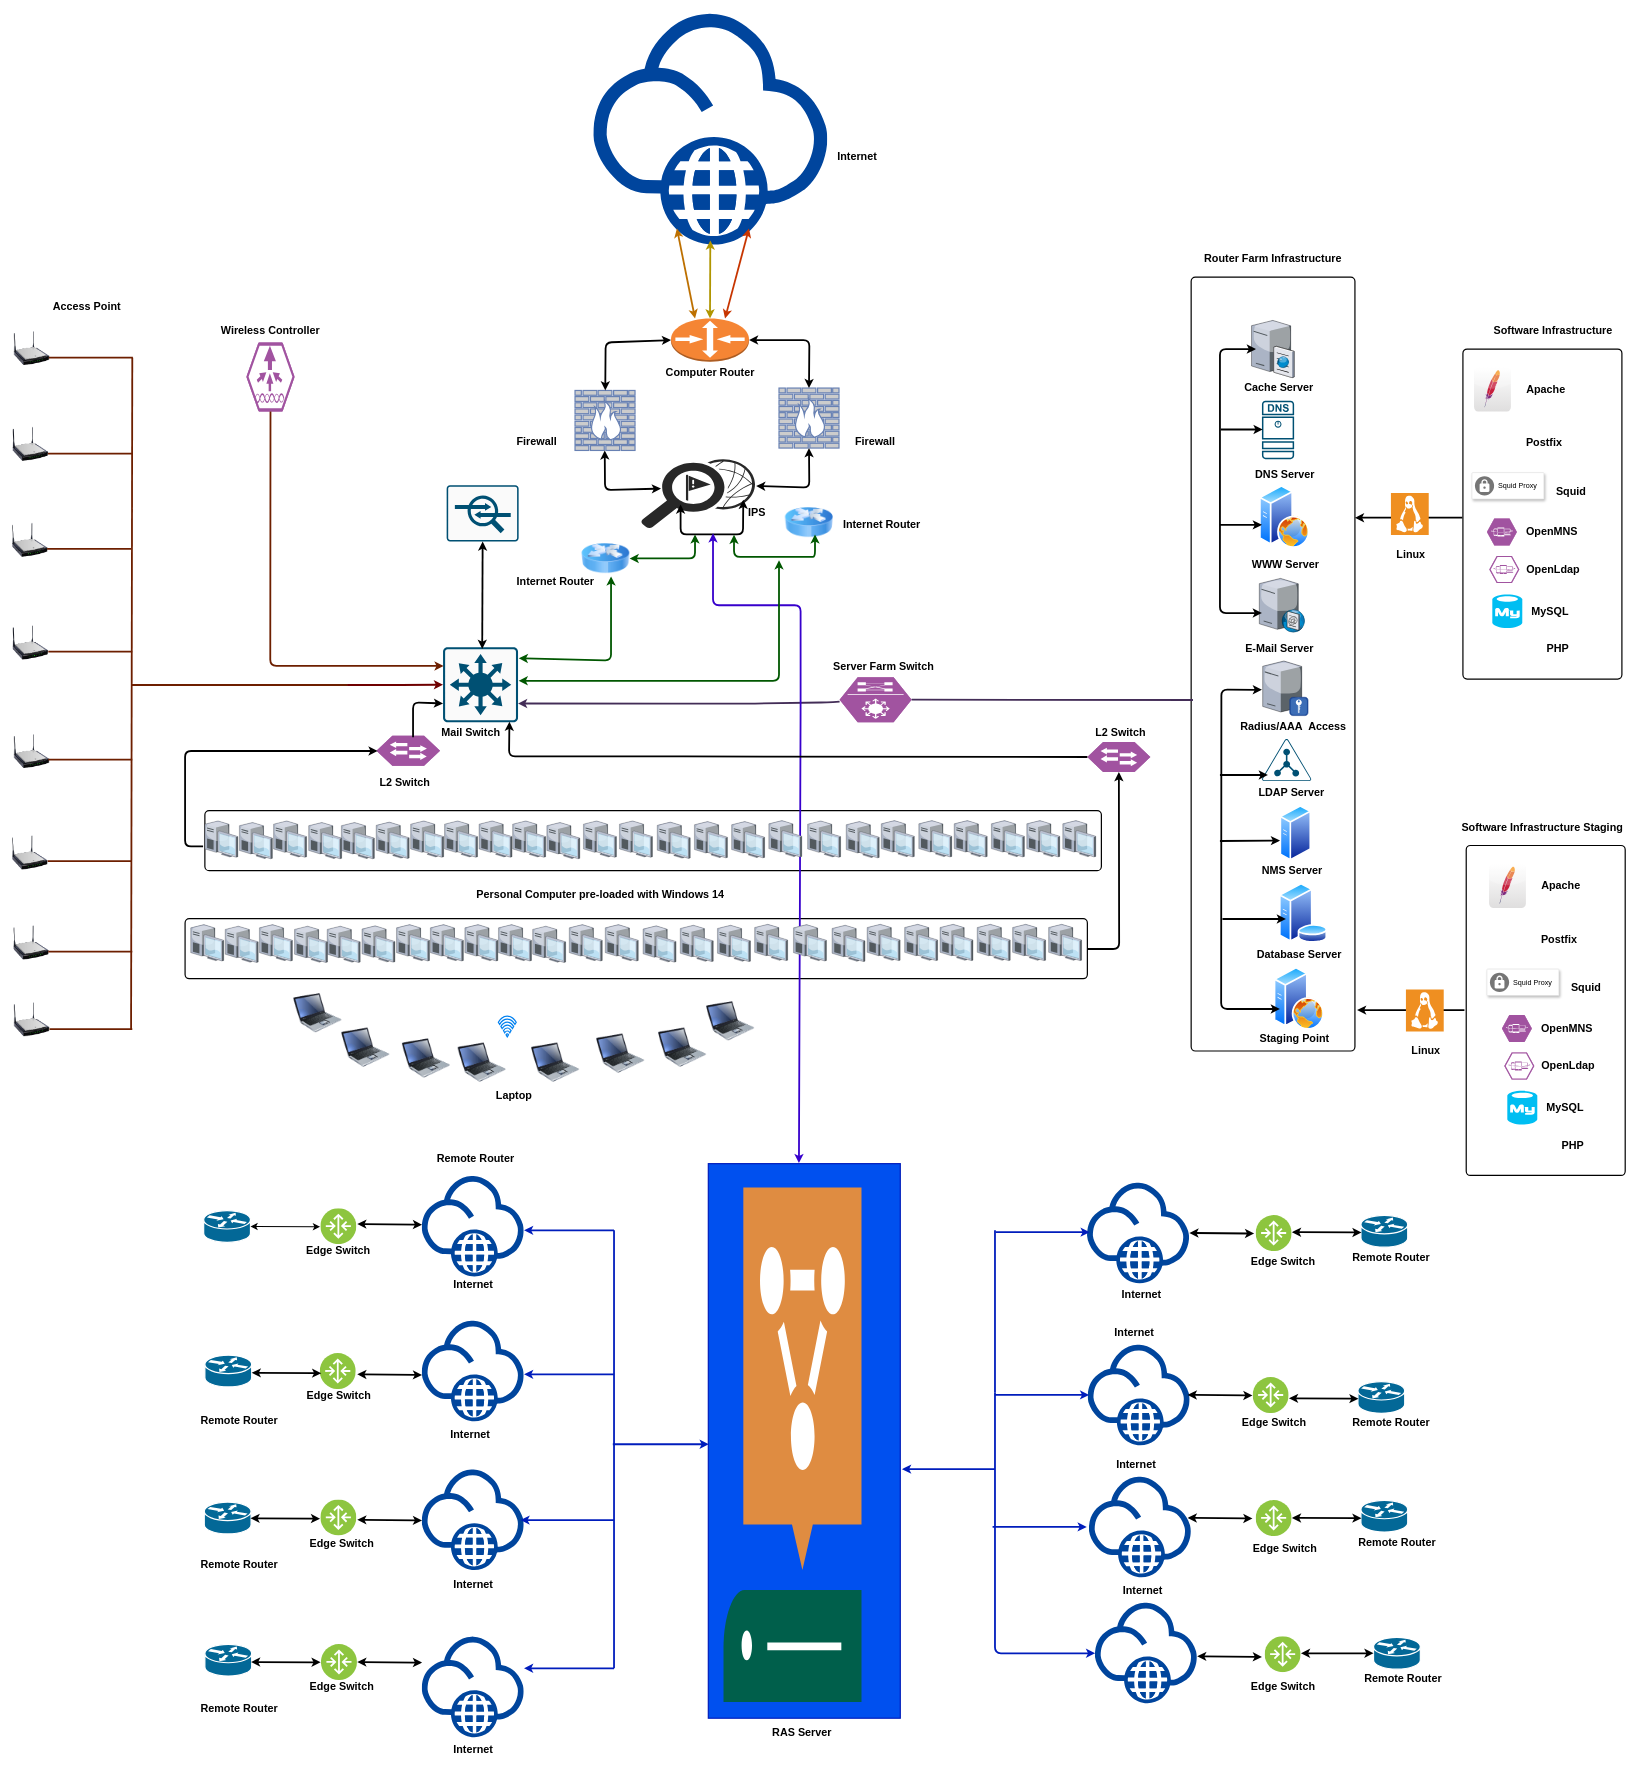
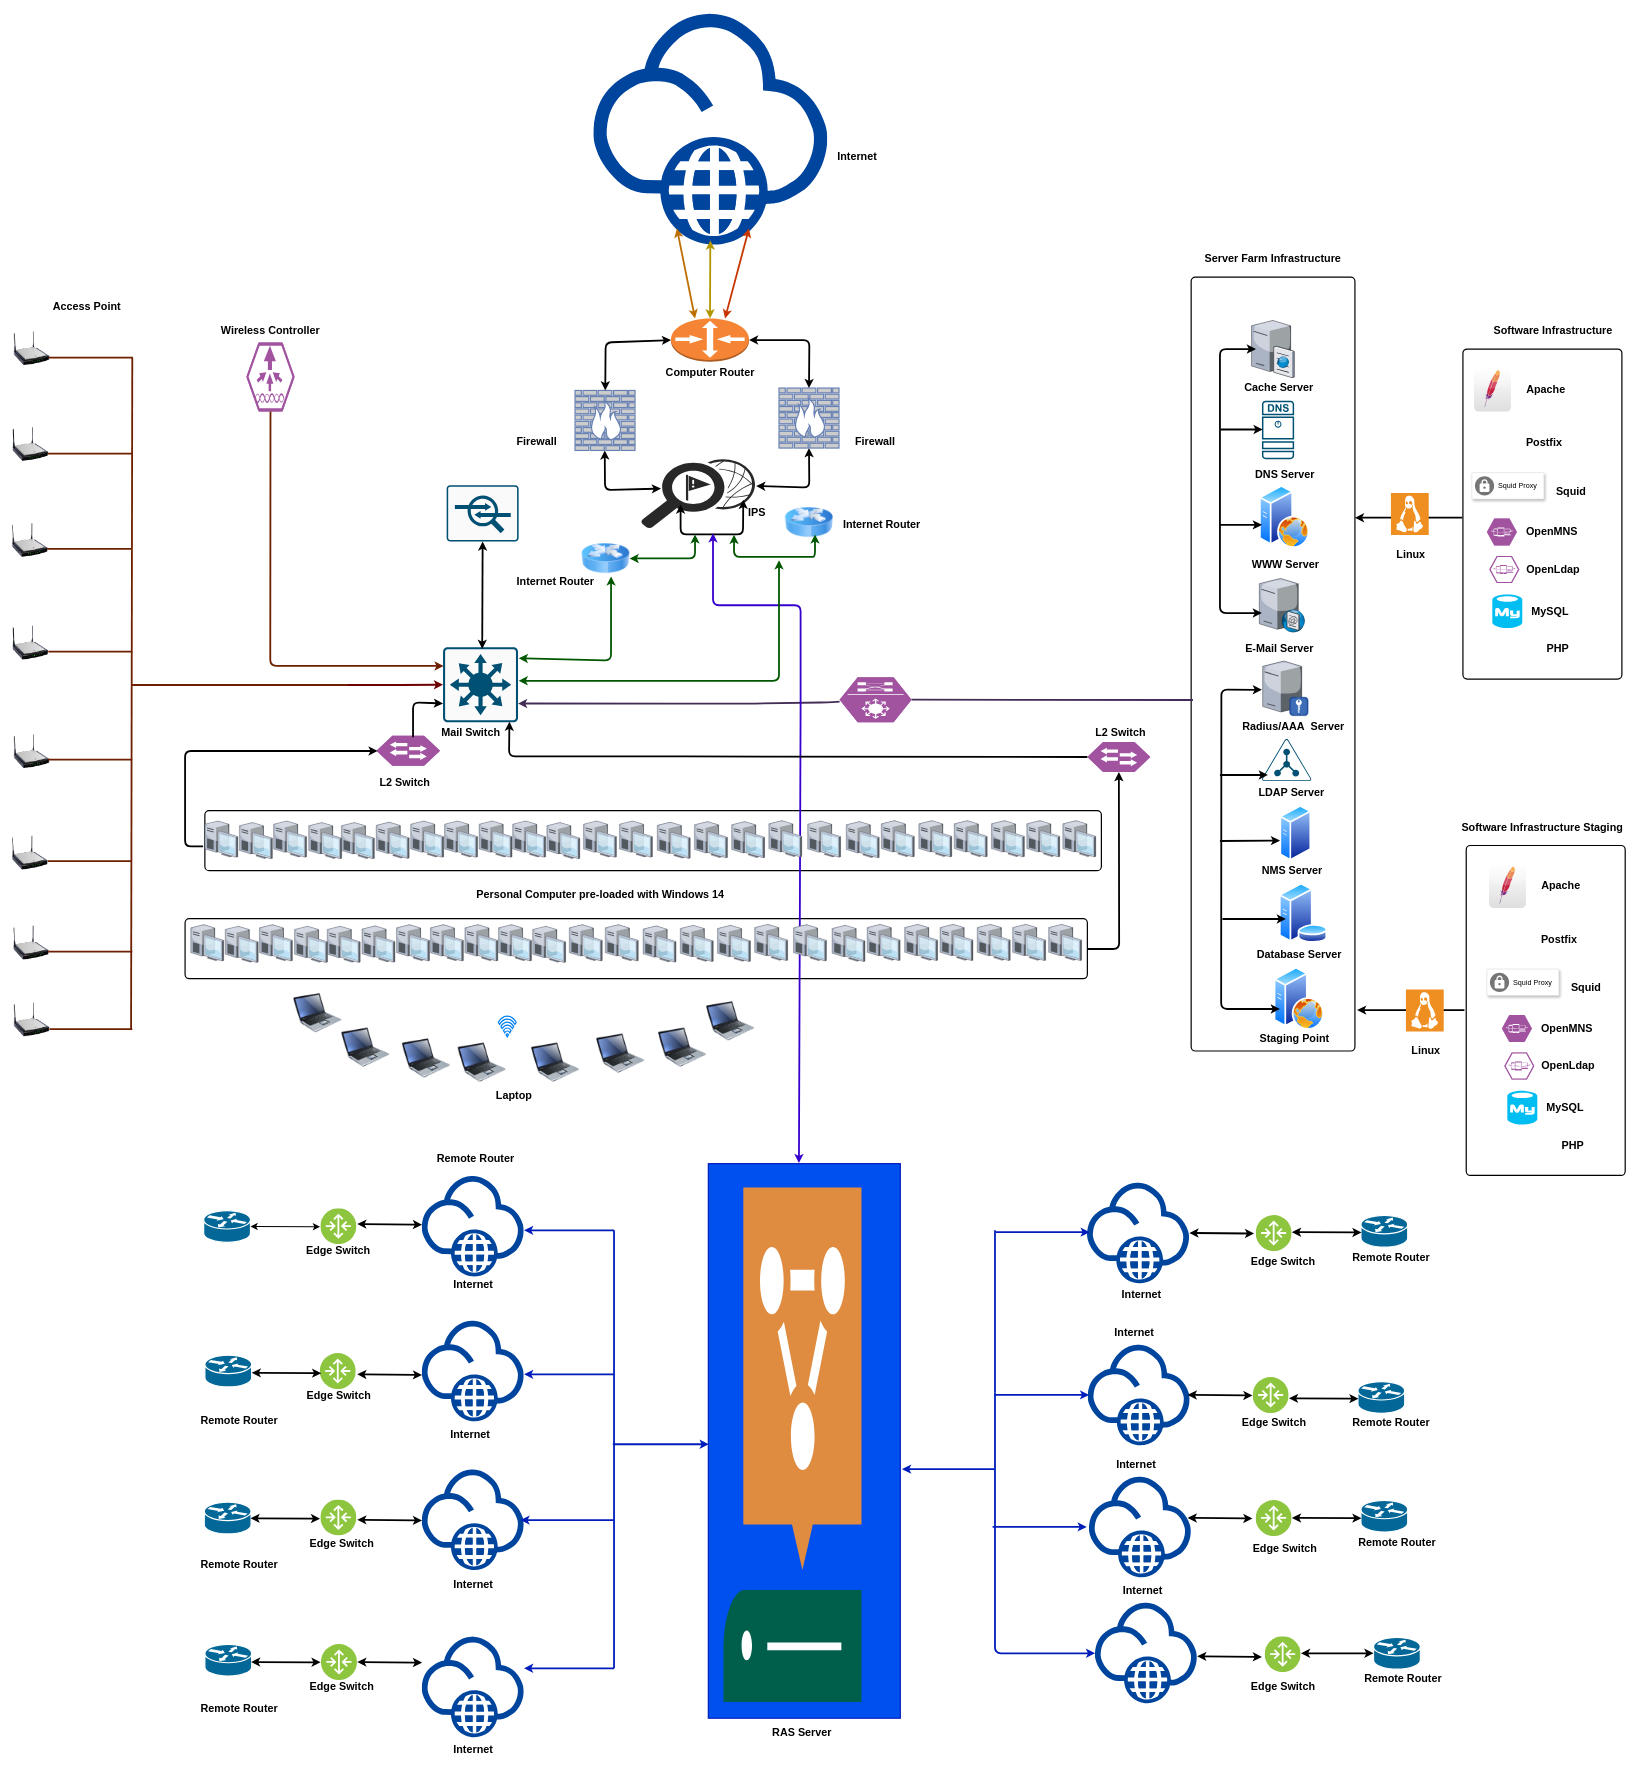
node "Router Farm Infrastructure": label "Router Farm Infrastructure" -> "Server Farm Infrastructure"
node "Server Farm Switch": removed
node "Radius/AAA Access": label "Radius/AAA Access" -> "Radius/AAA Server"
